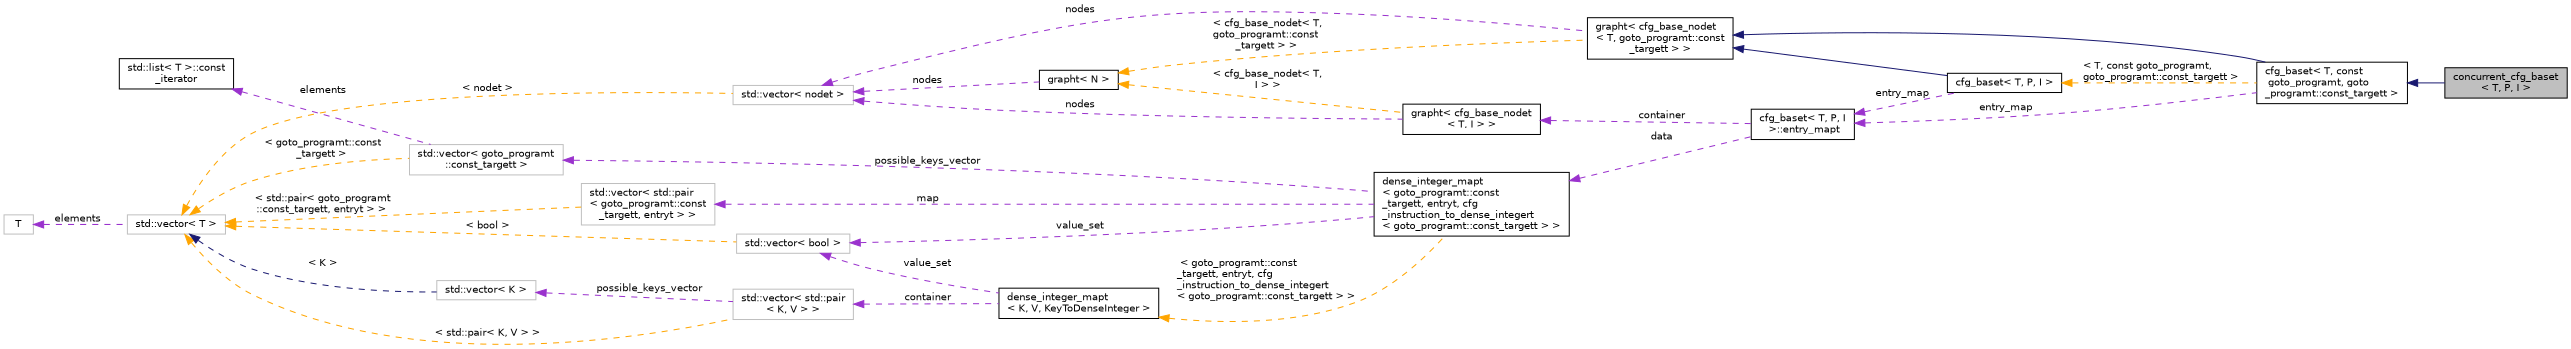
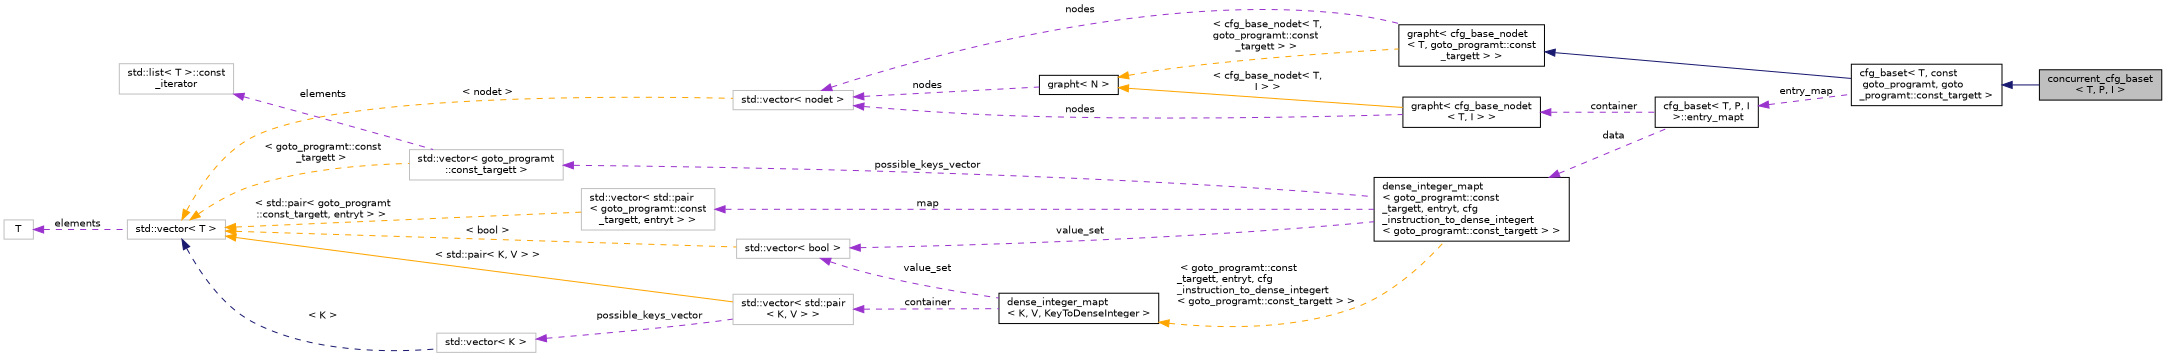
node "std::list< T >::const _iterator": color black -> grey75
node "cfg_baset< T, P, I >": removed
edge "grapht< cfg_base_nodet < T, I > >" -> "grapht< N >": style dashed -> solid
edge "std::vector< std::pair < K, V > >" -> "std::vector< T >": style dashed -> solid
